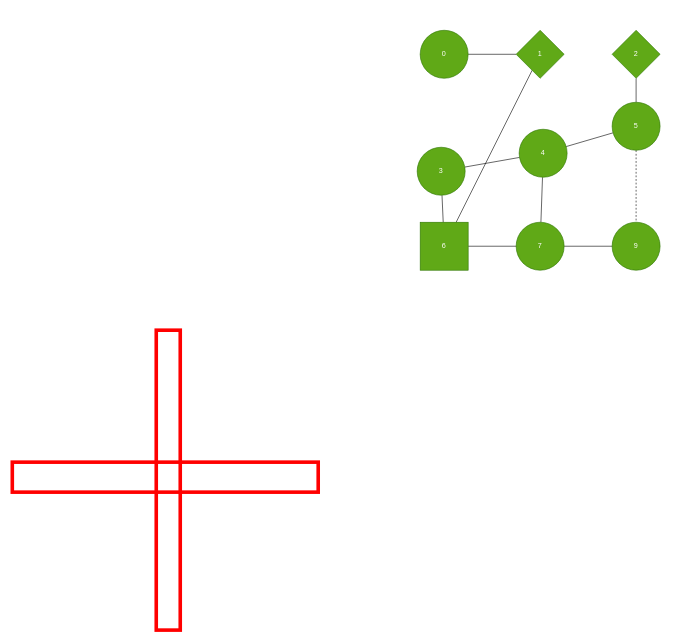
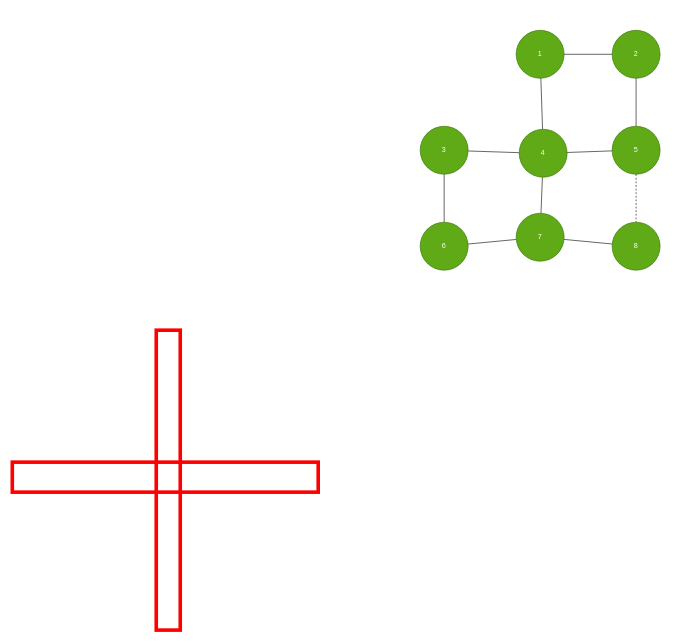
node "0": removed
edge "0" -- "1": removed
node "1": shape diamond -> ellipse
node "2": shape diamond -> ellipse
edge "1" -- "4": added
node "5": moved (636, 126) -> (636, 150)
edge "1" -- "6": now "1" -- "2"
node "3": moved (441, 171) -> (444, 150)
node "6": shape rectangle -> ellipse
node "7": moved (540, 246) -> (540, 237)
node "9": label "9" -> "8"
